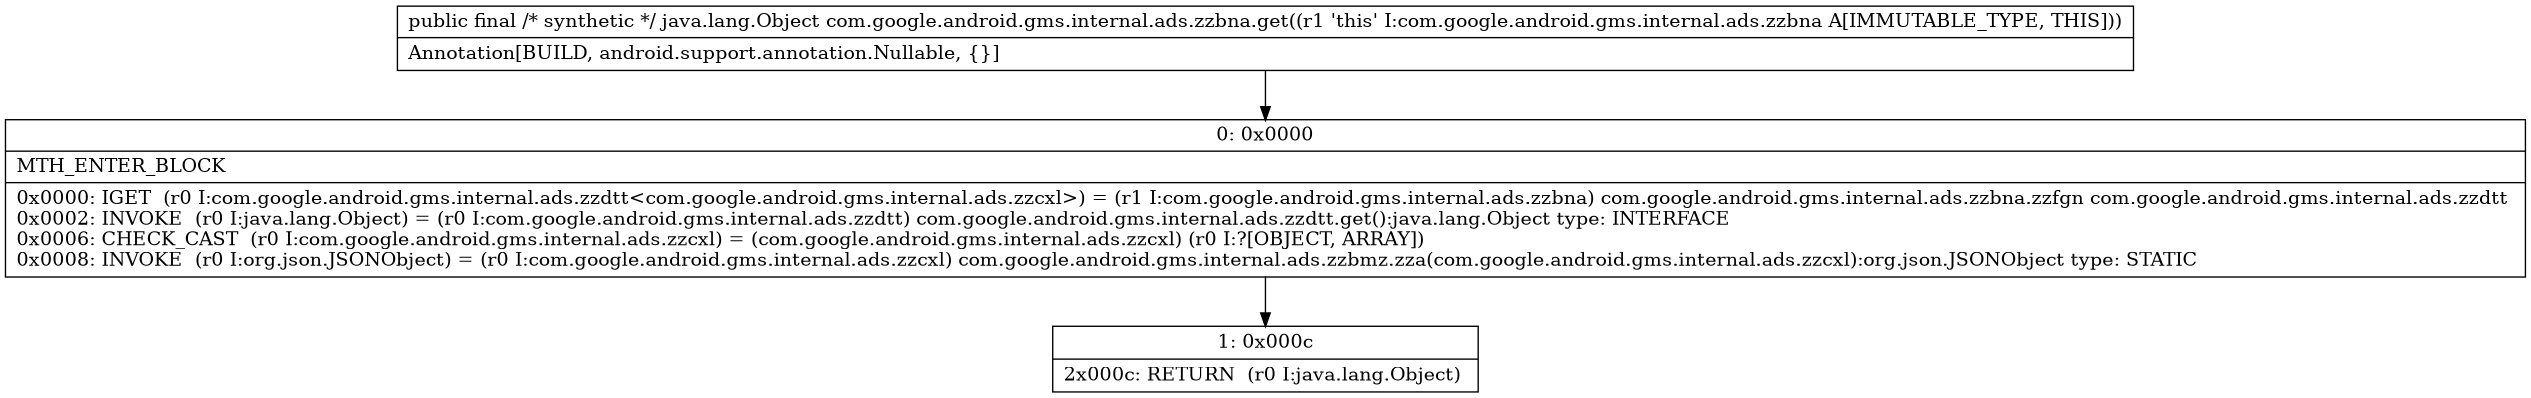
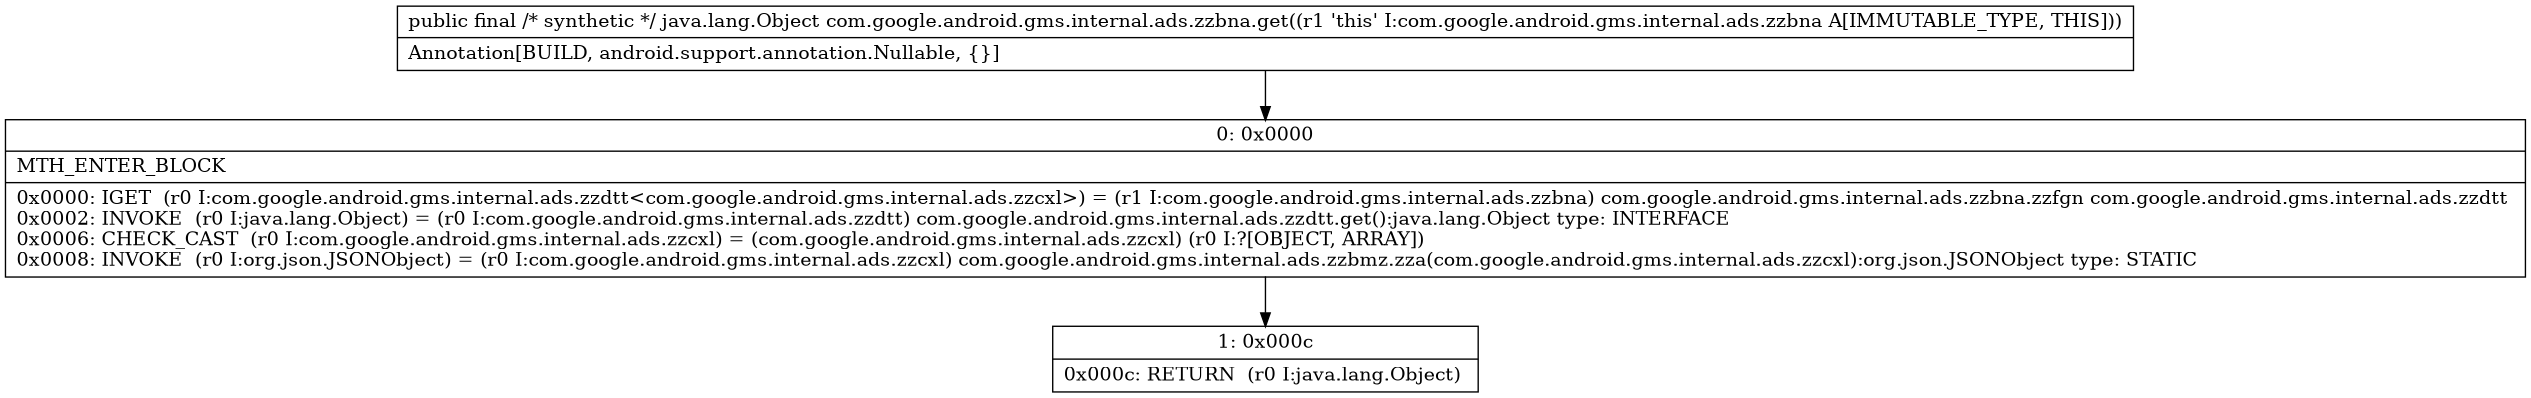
node "1: 0x000c": text "2x000c: RETURN  (r0 I:java.lang.Object)" -> "0x000c: RETURN  (r0 I:java.lang.Object)"
